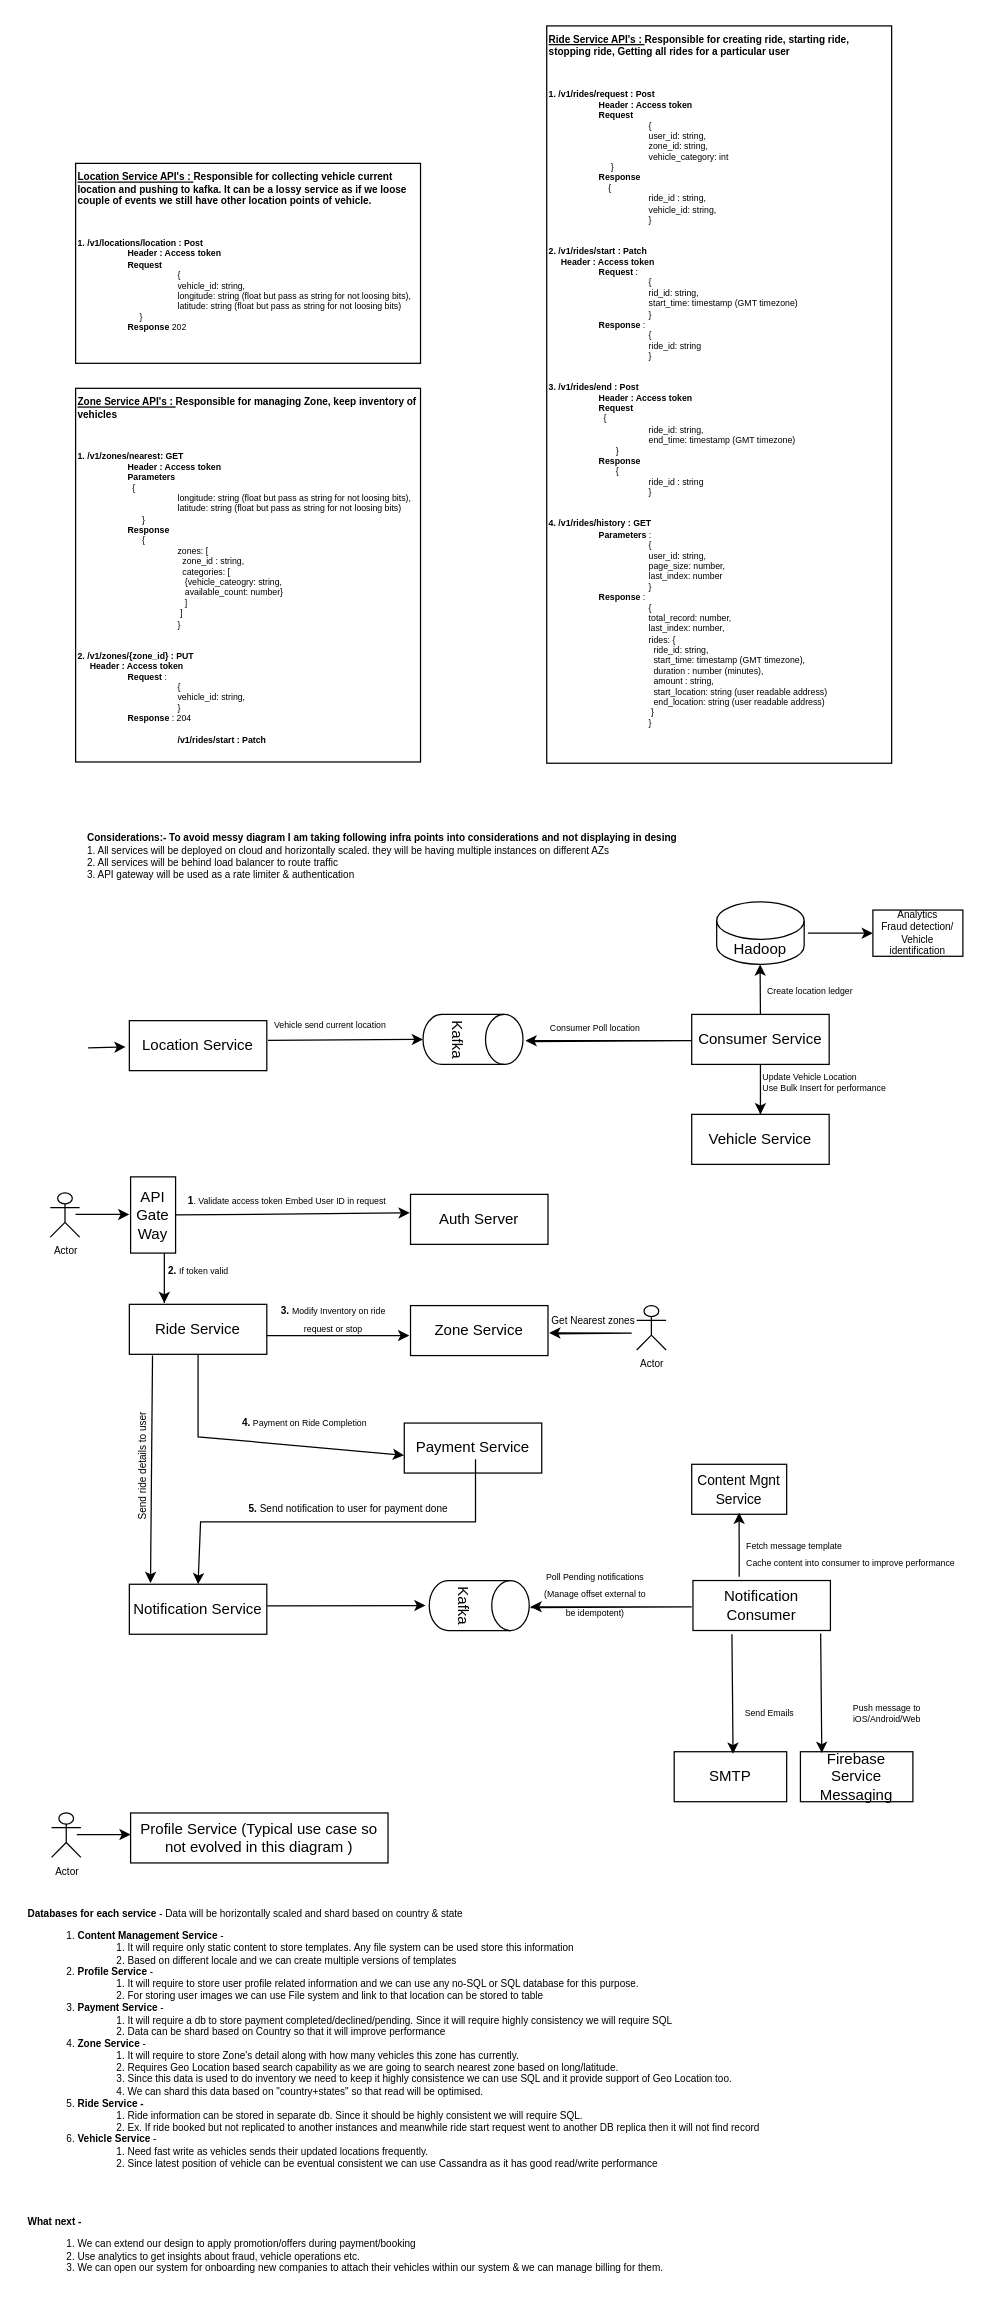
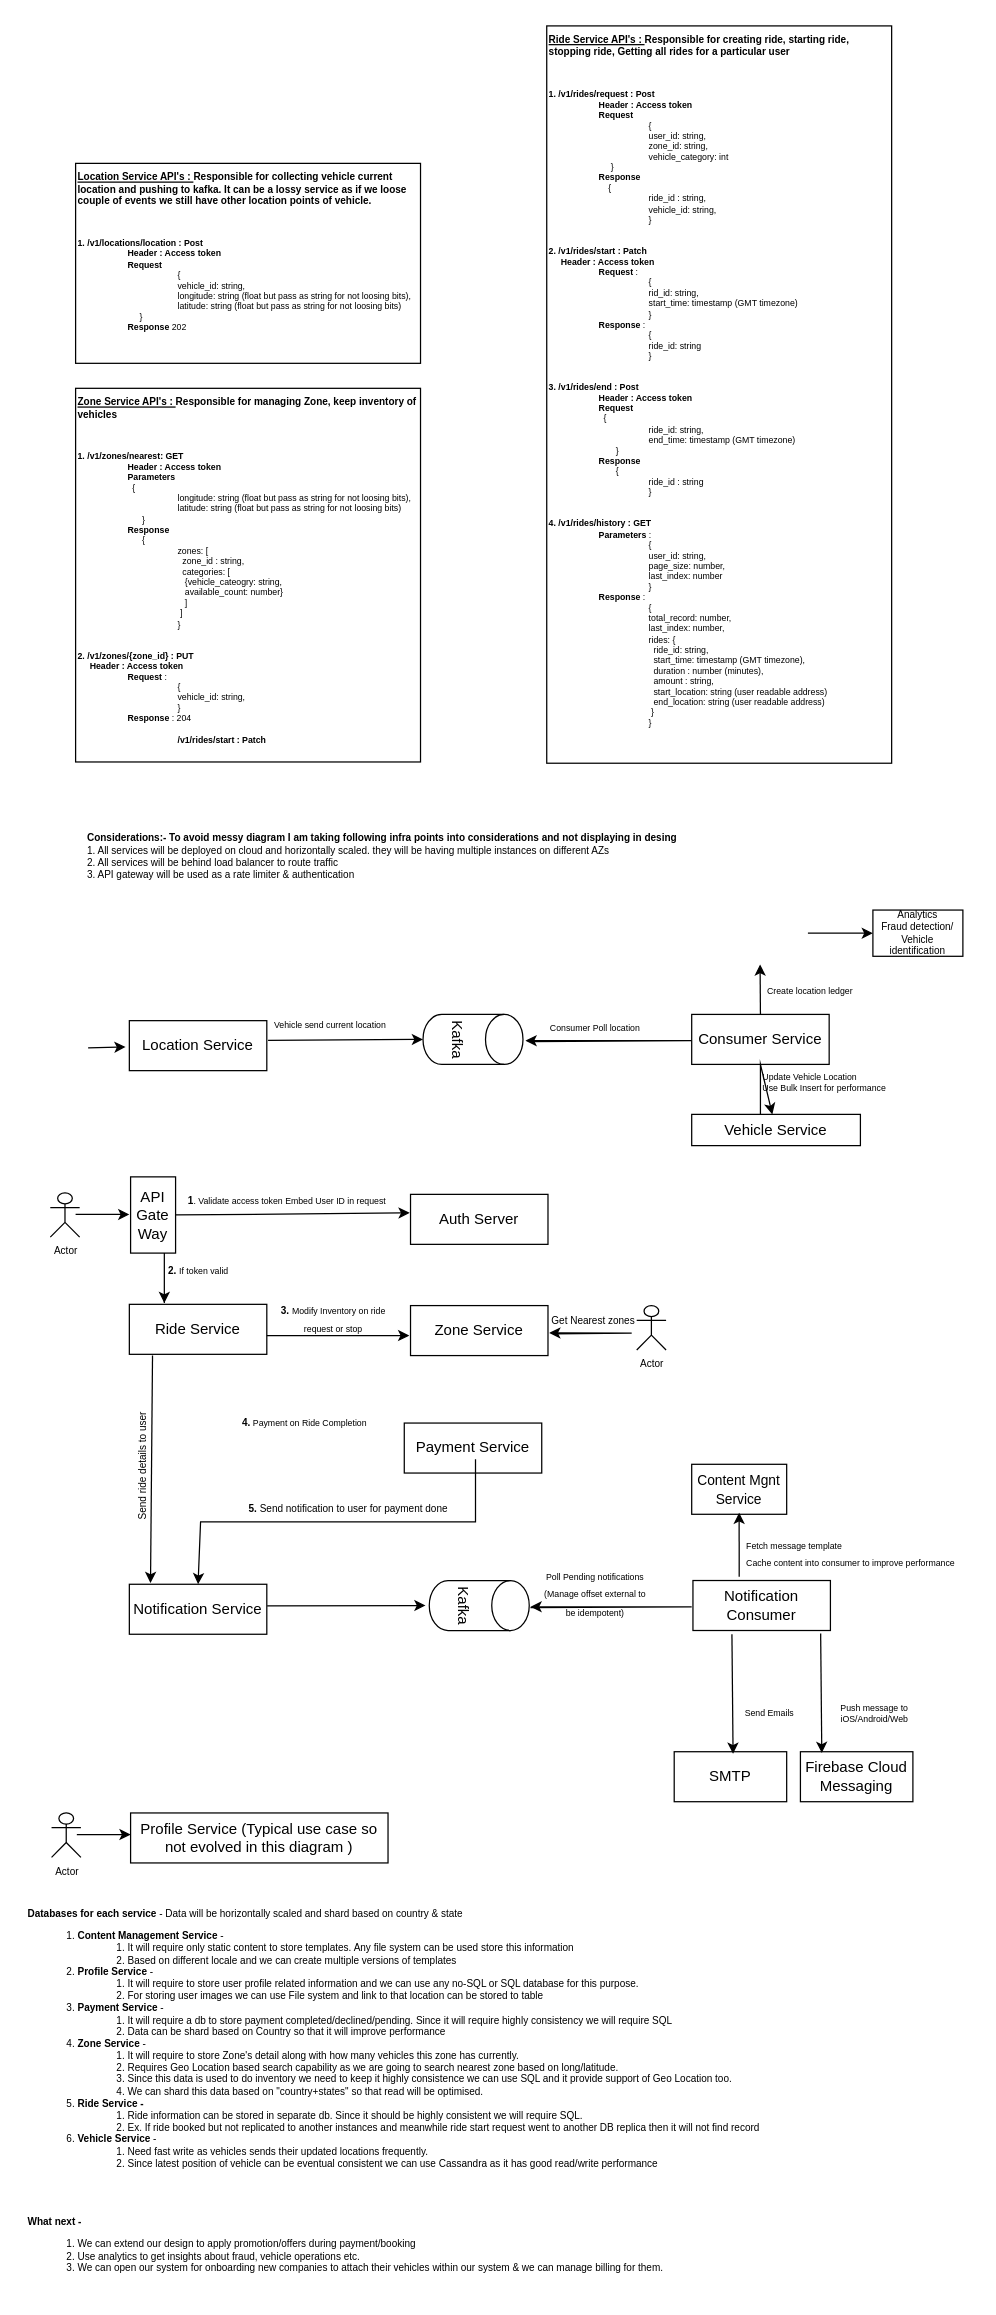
node "Hadoop": removed
node "Vehicle Service": size 138x50 -> 169x31
edge "Ride Service" -> "Payment Service": removed
node "Push message to iOS/Android/Web": moved (887, 1714) -> (874, 1714)
node "Firebase Service Messaging": label "Firebase Service Messaging" -> "Firebase Cloud Messaging"
